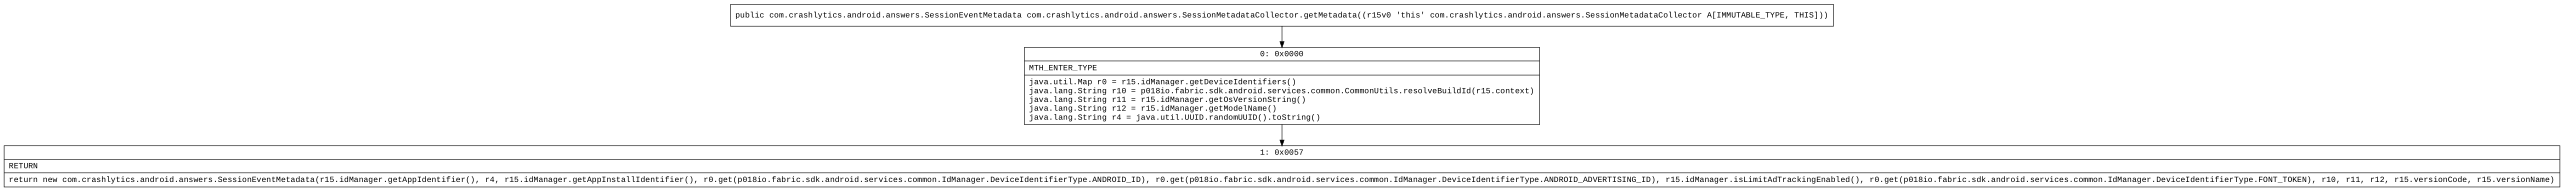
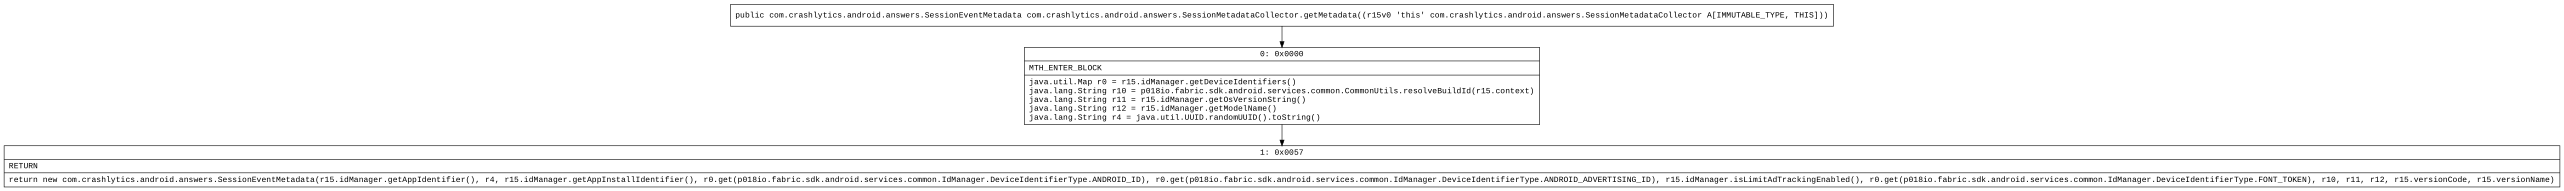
node "0: 0x0000": text "MTH_ENTER_TYPE" -> "MTH_ENTER_BLOCK"
